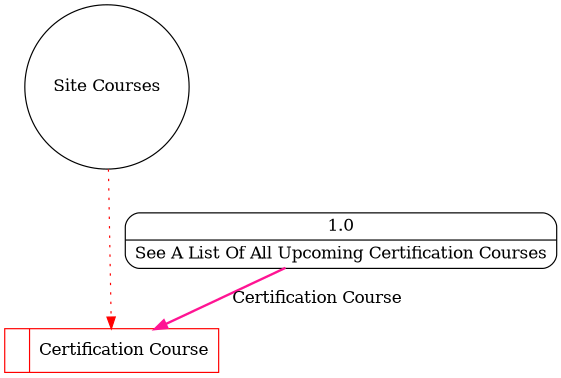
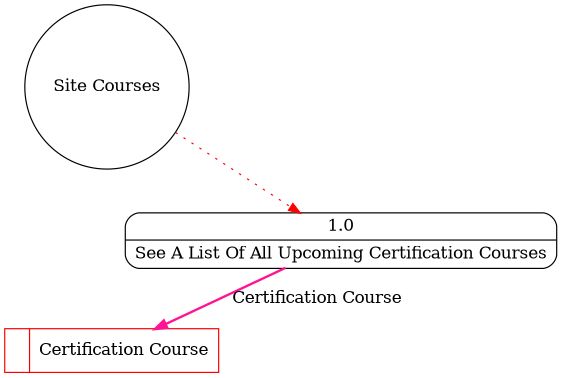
edge "Site Courses" -> "Certification Course": now "Site Courses" -> "1.0"
